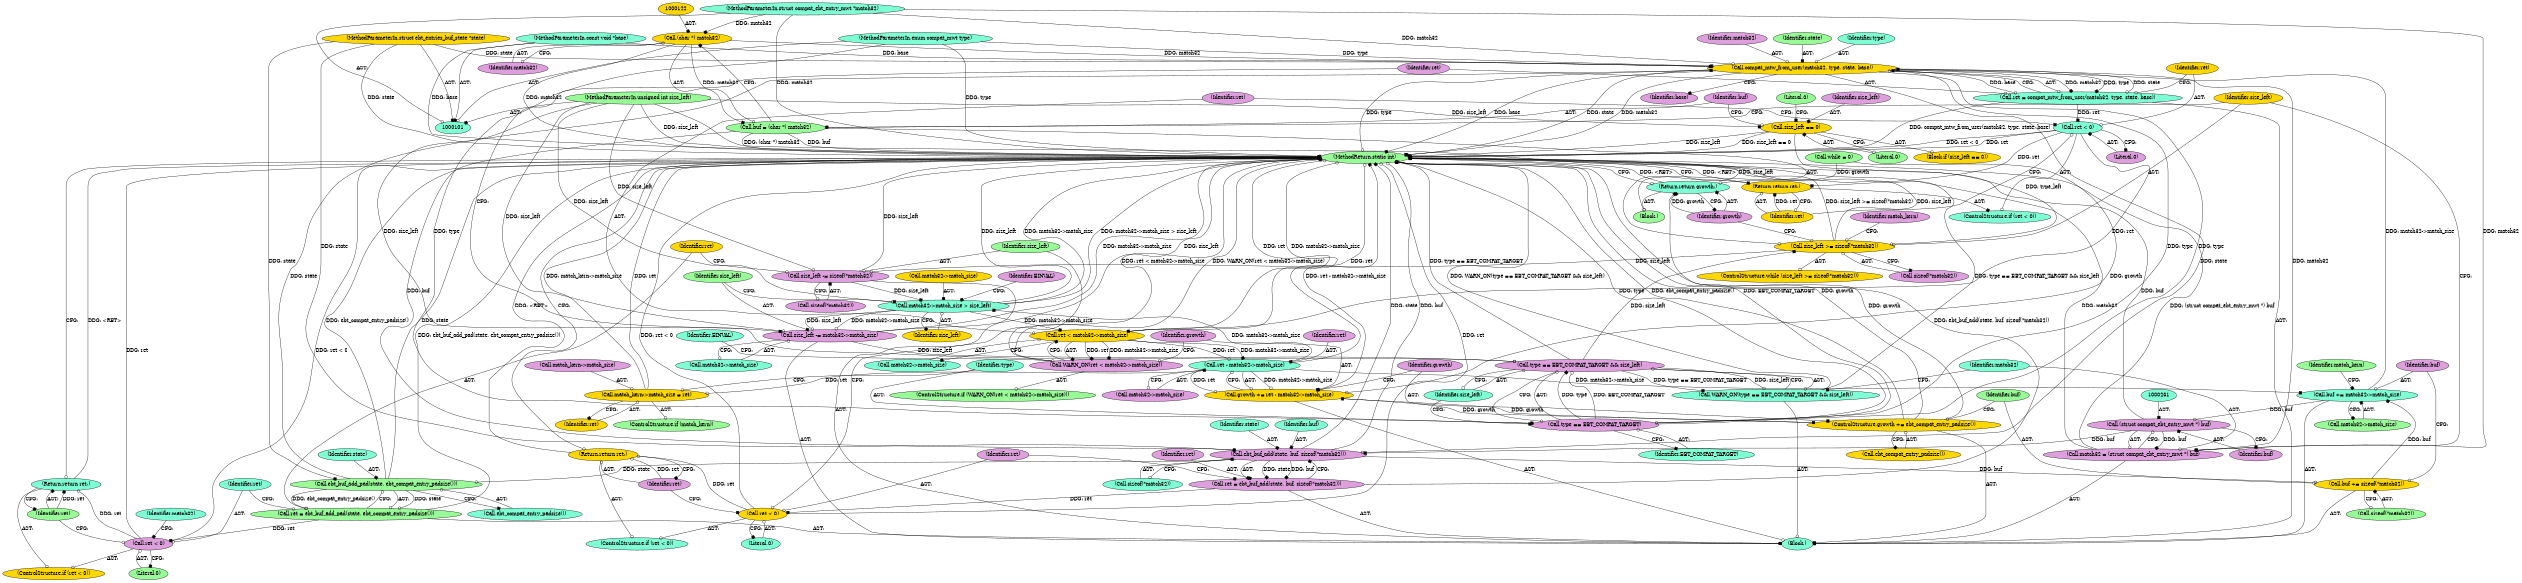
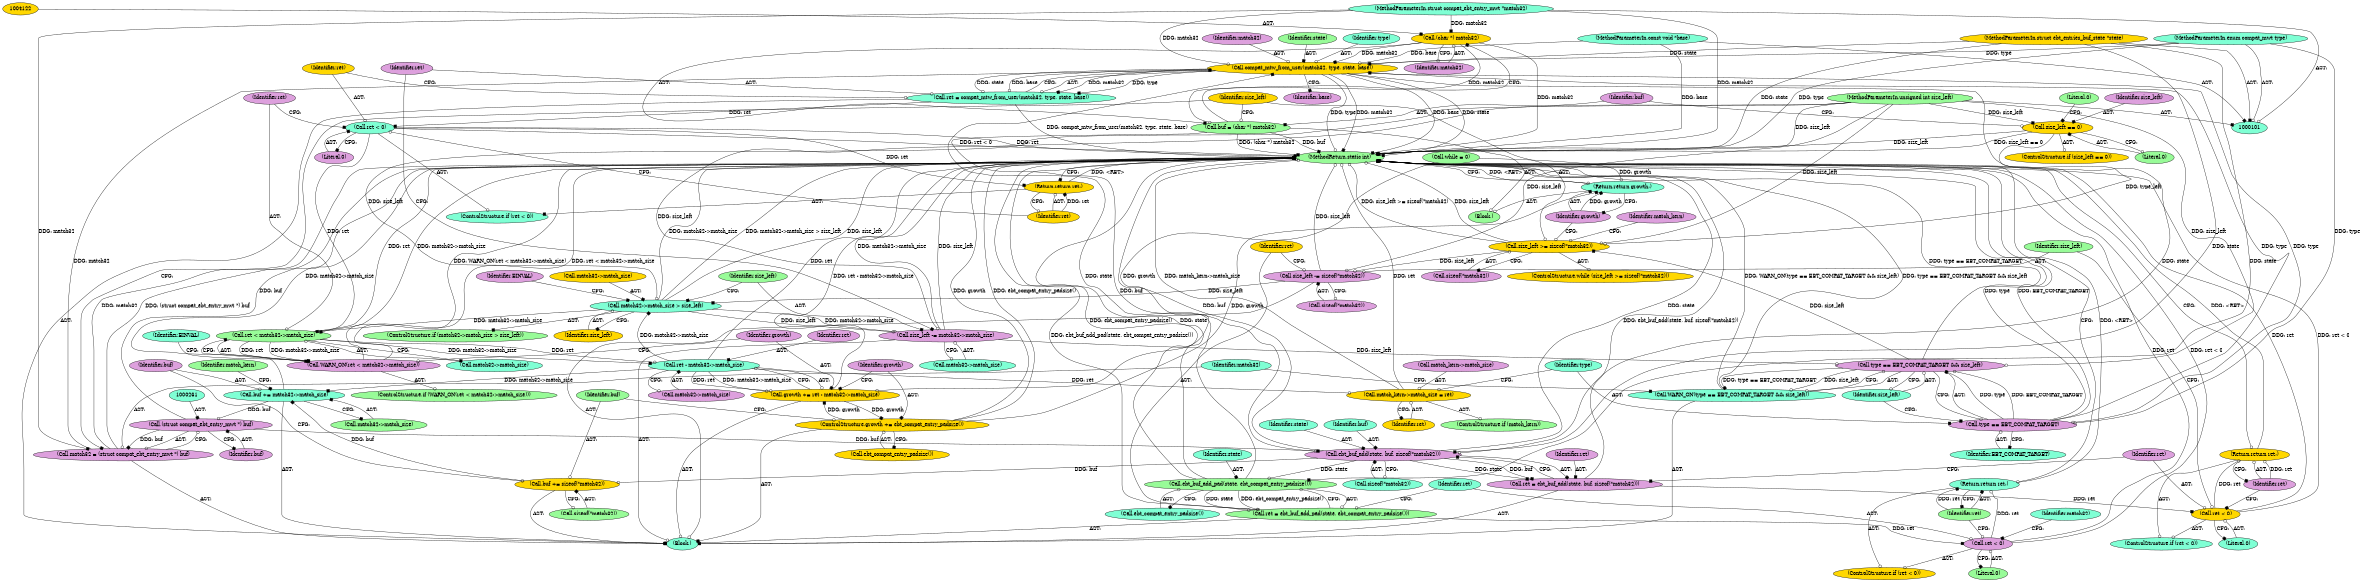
node "1000122": label "1000122" -> "1004122"
edge "(Call,buf += match32->match_size)" -> "(Call,compat_mtw_from_user(match32, type, state, base))": now "(Call,buf += match32->match_size)" -> "(MethodReturn,static int)"
node "(Block,if (size_left == 0))": label "(Block,if (size_left == 0))" -> "(ControlStructure,if (size_left == 0))"
node "(ControlStructure,if (match32->match_size > size_left))": added
node "(Call,ret < match32->match_size)": fillcolor gold -> palegreen
